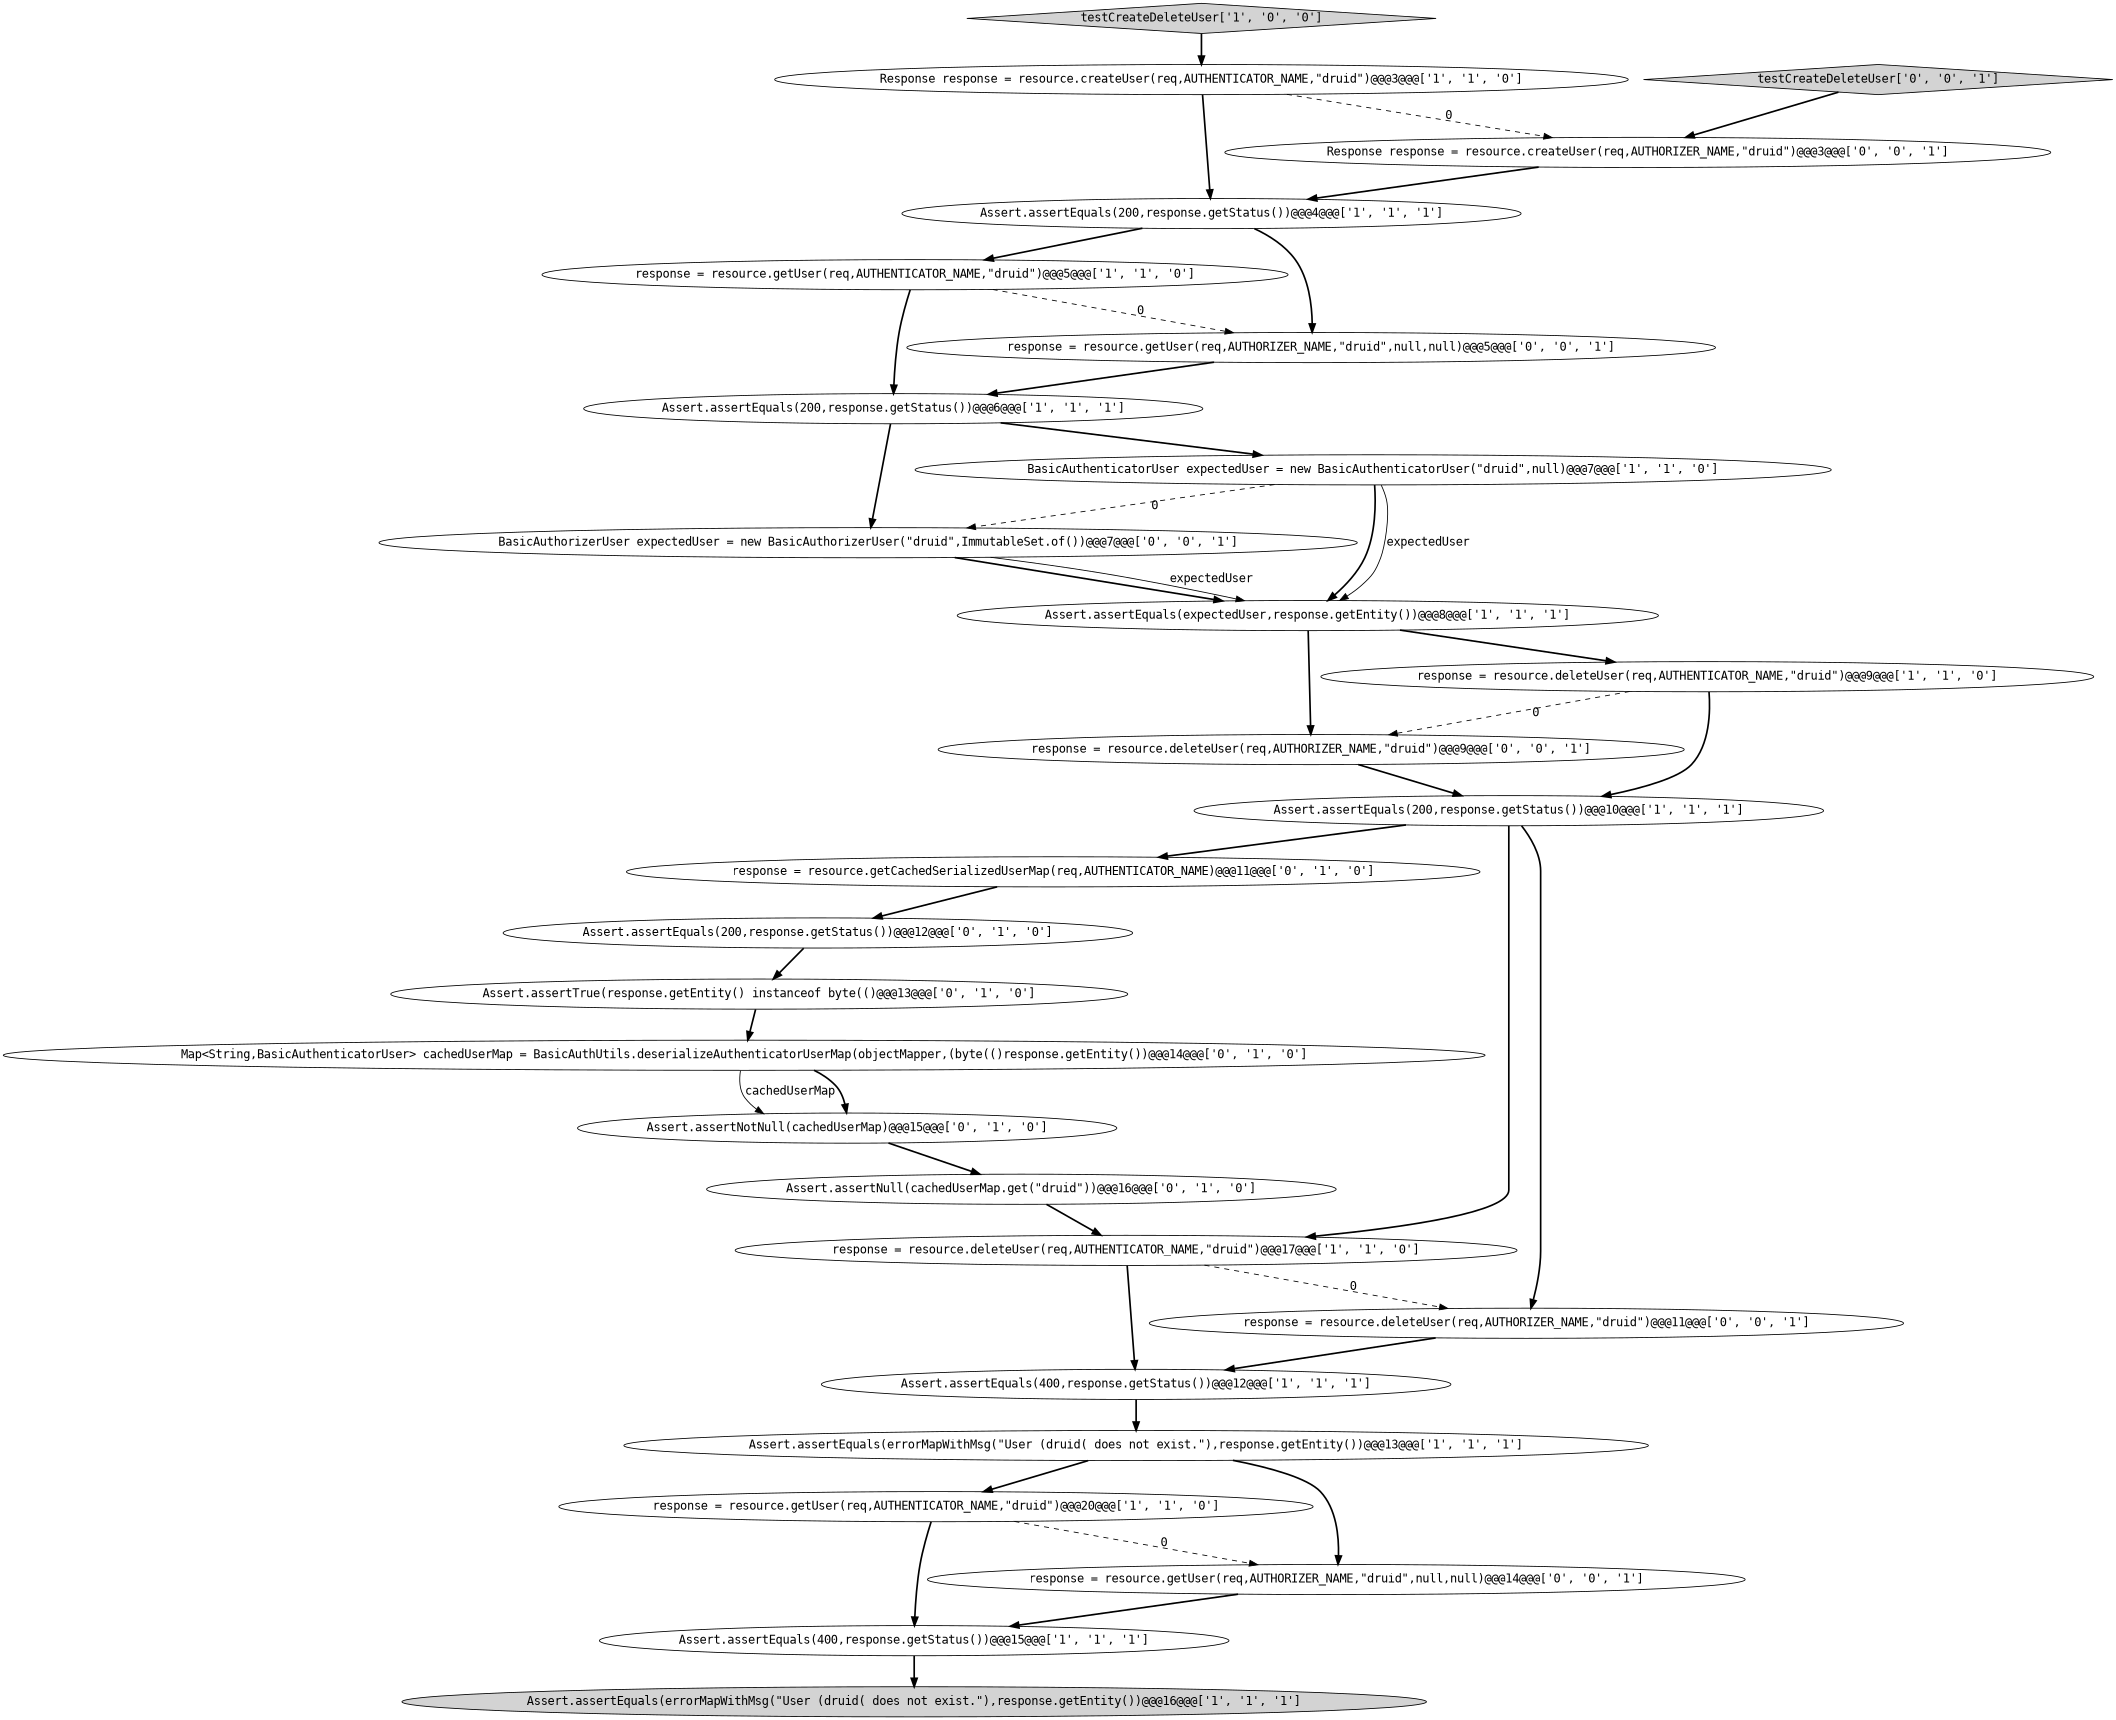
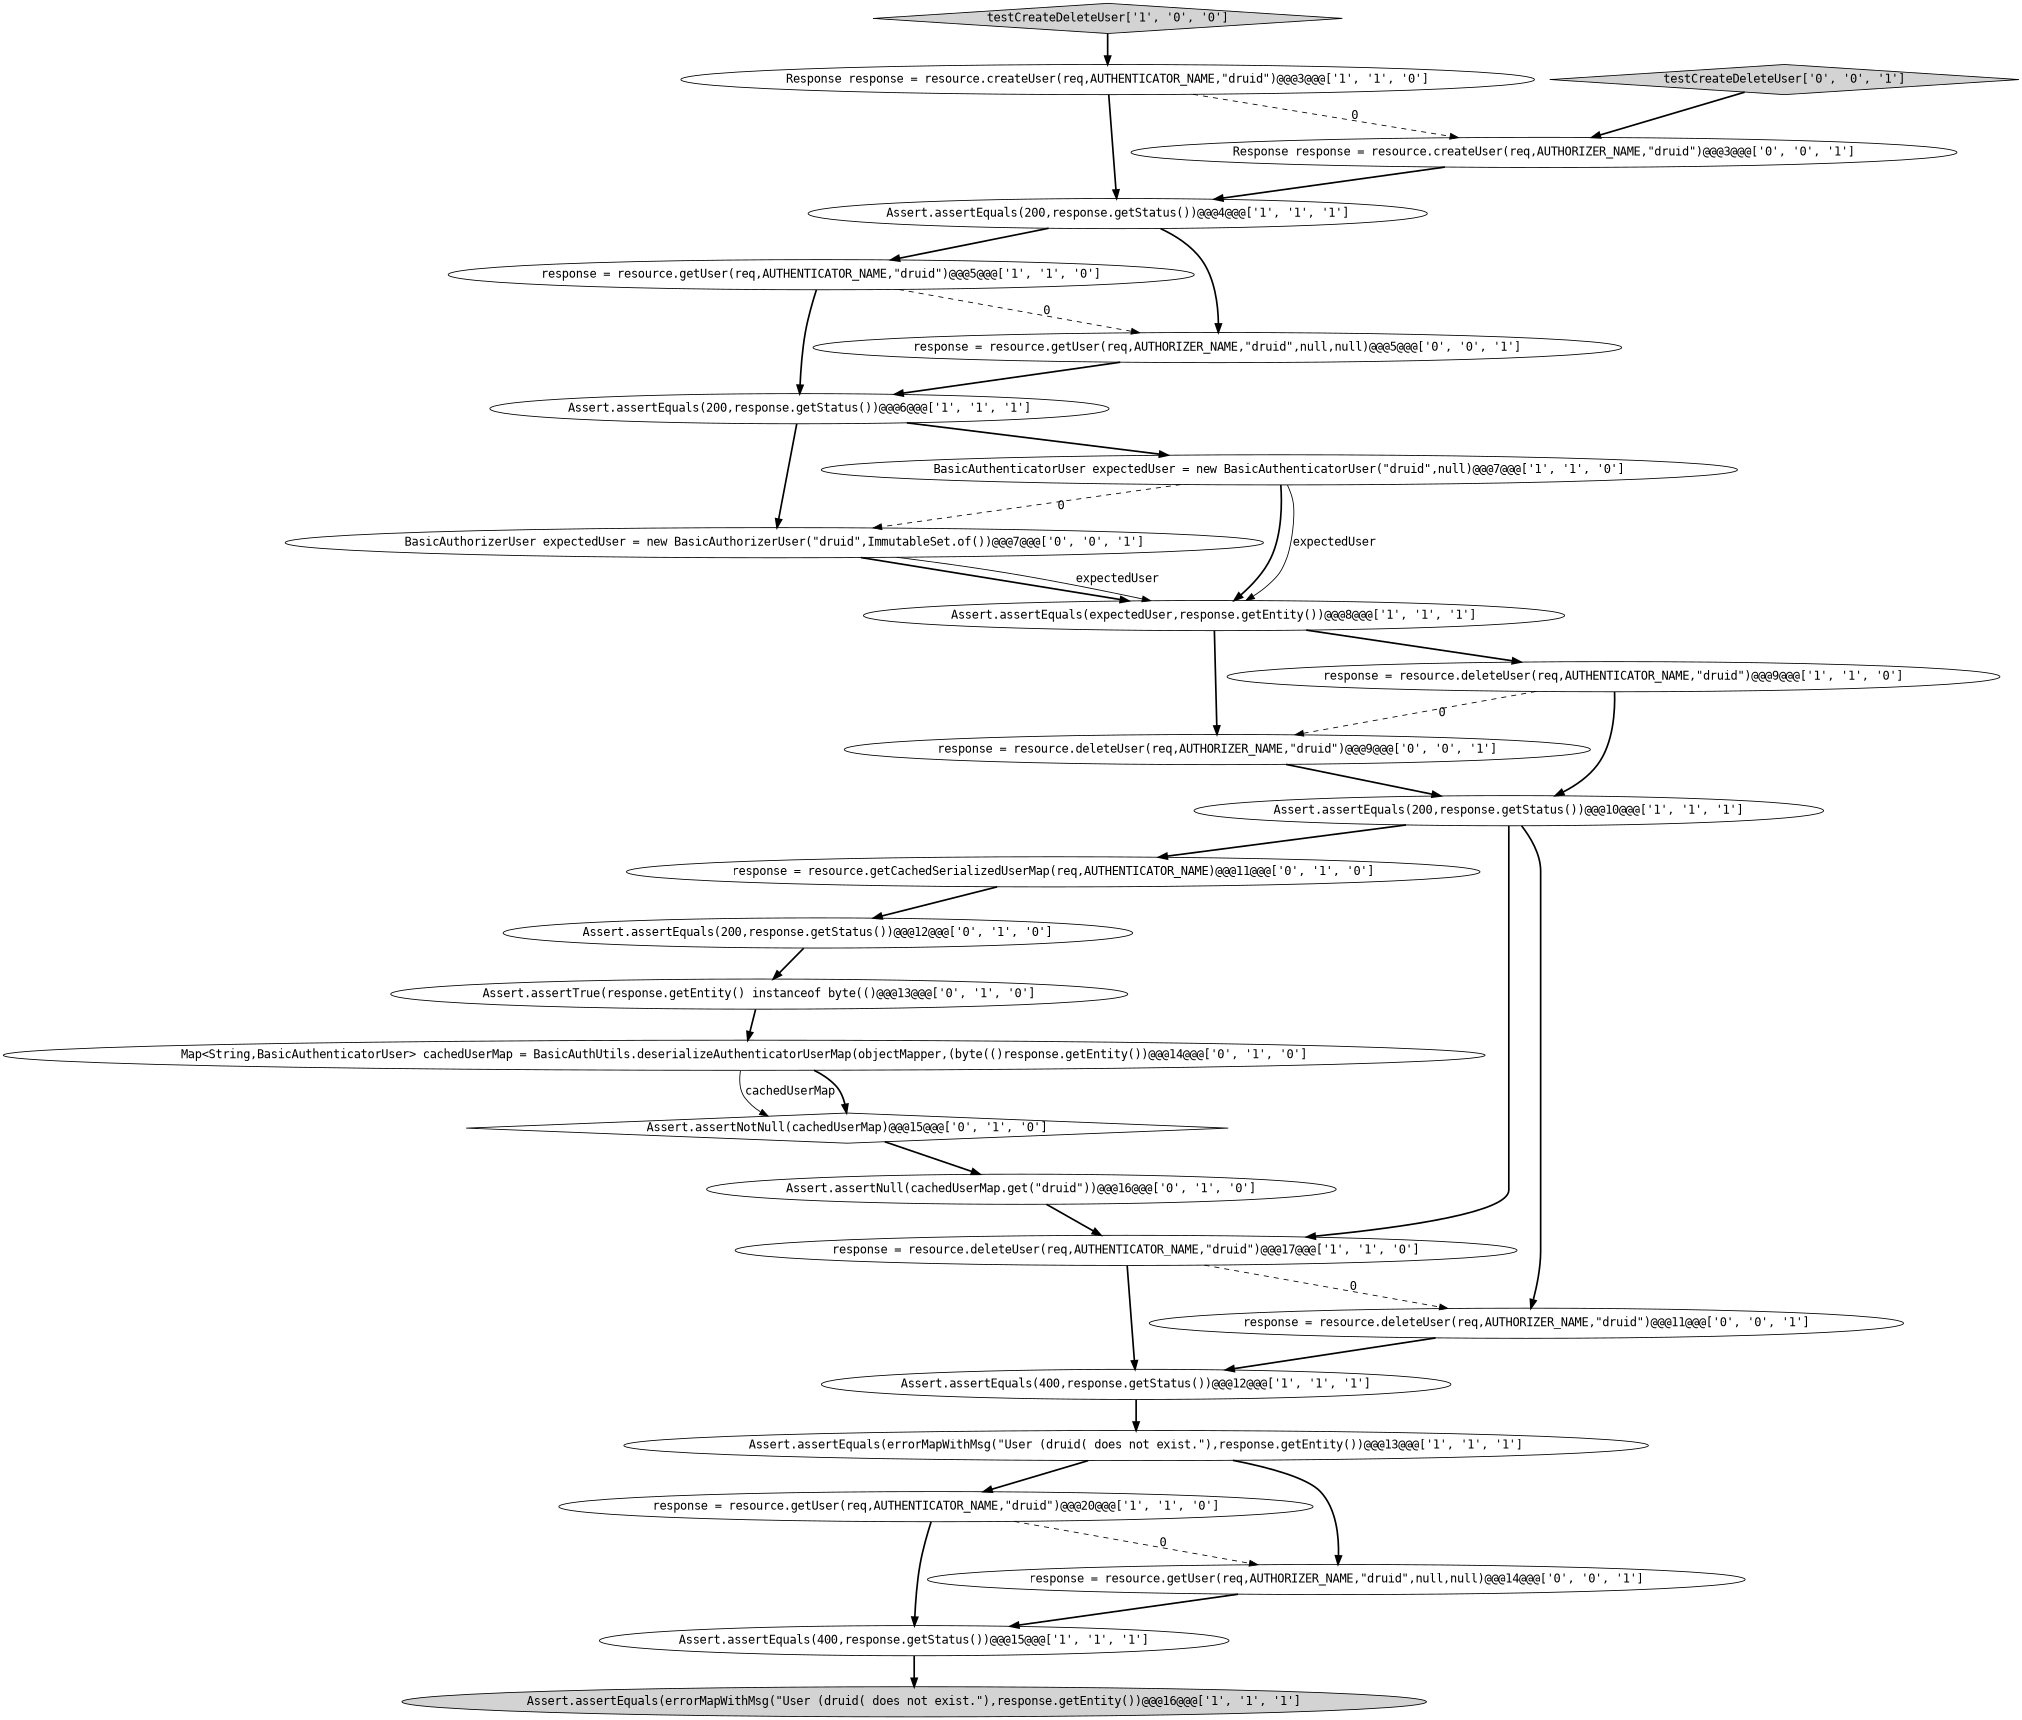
node "Assert.assertNotNull(cachedUserMap)@@@15@@@['0', '1', '0']": shape ellipse -> diamond
